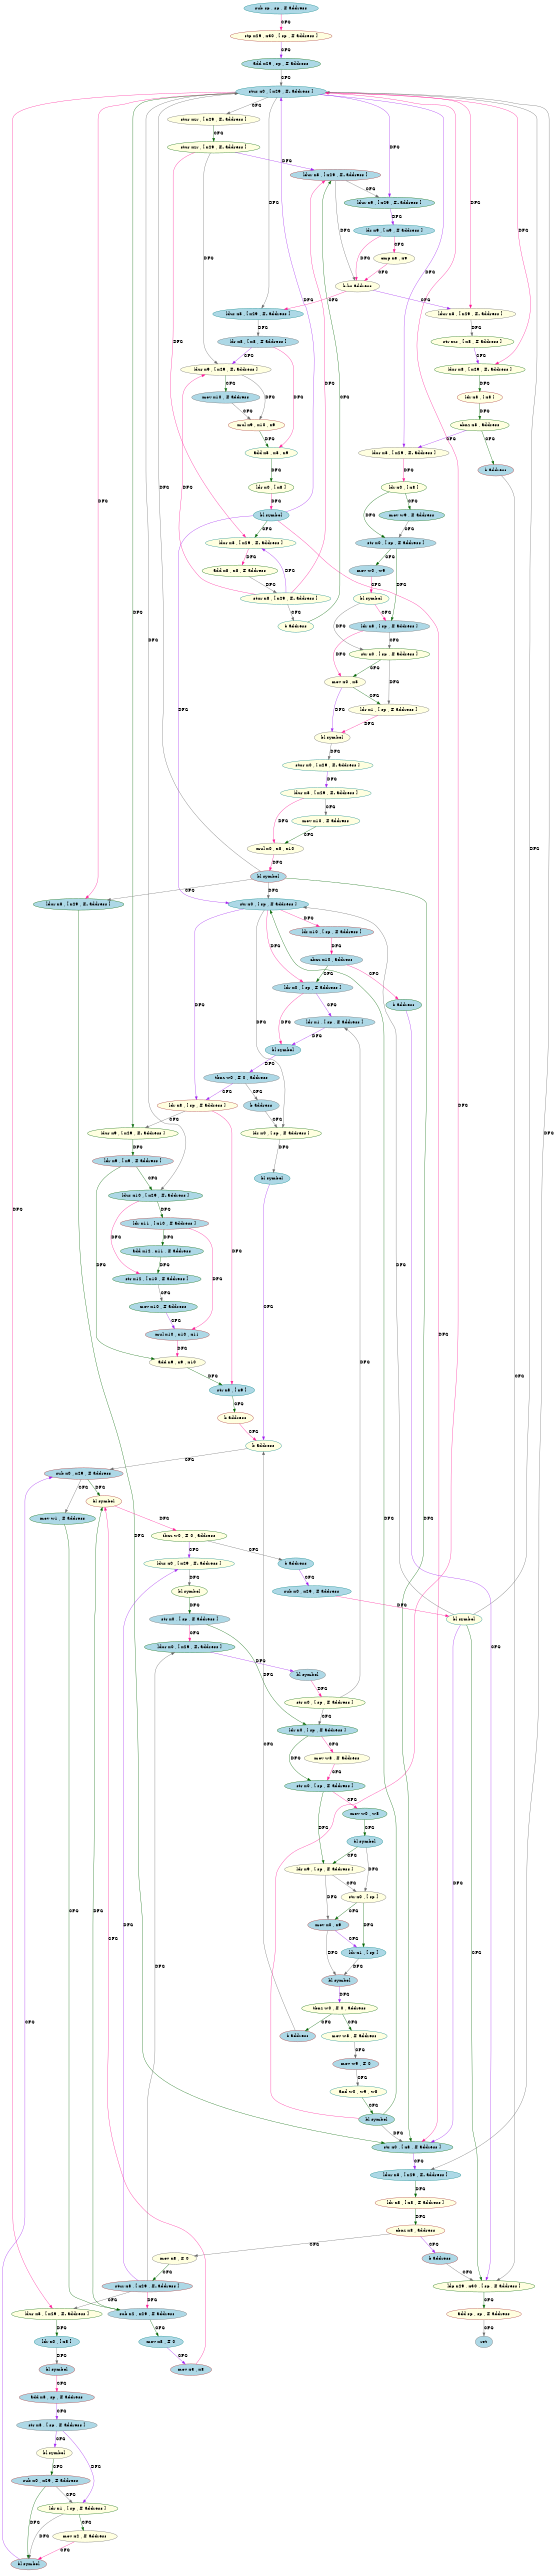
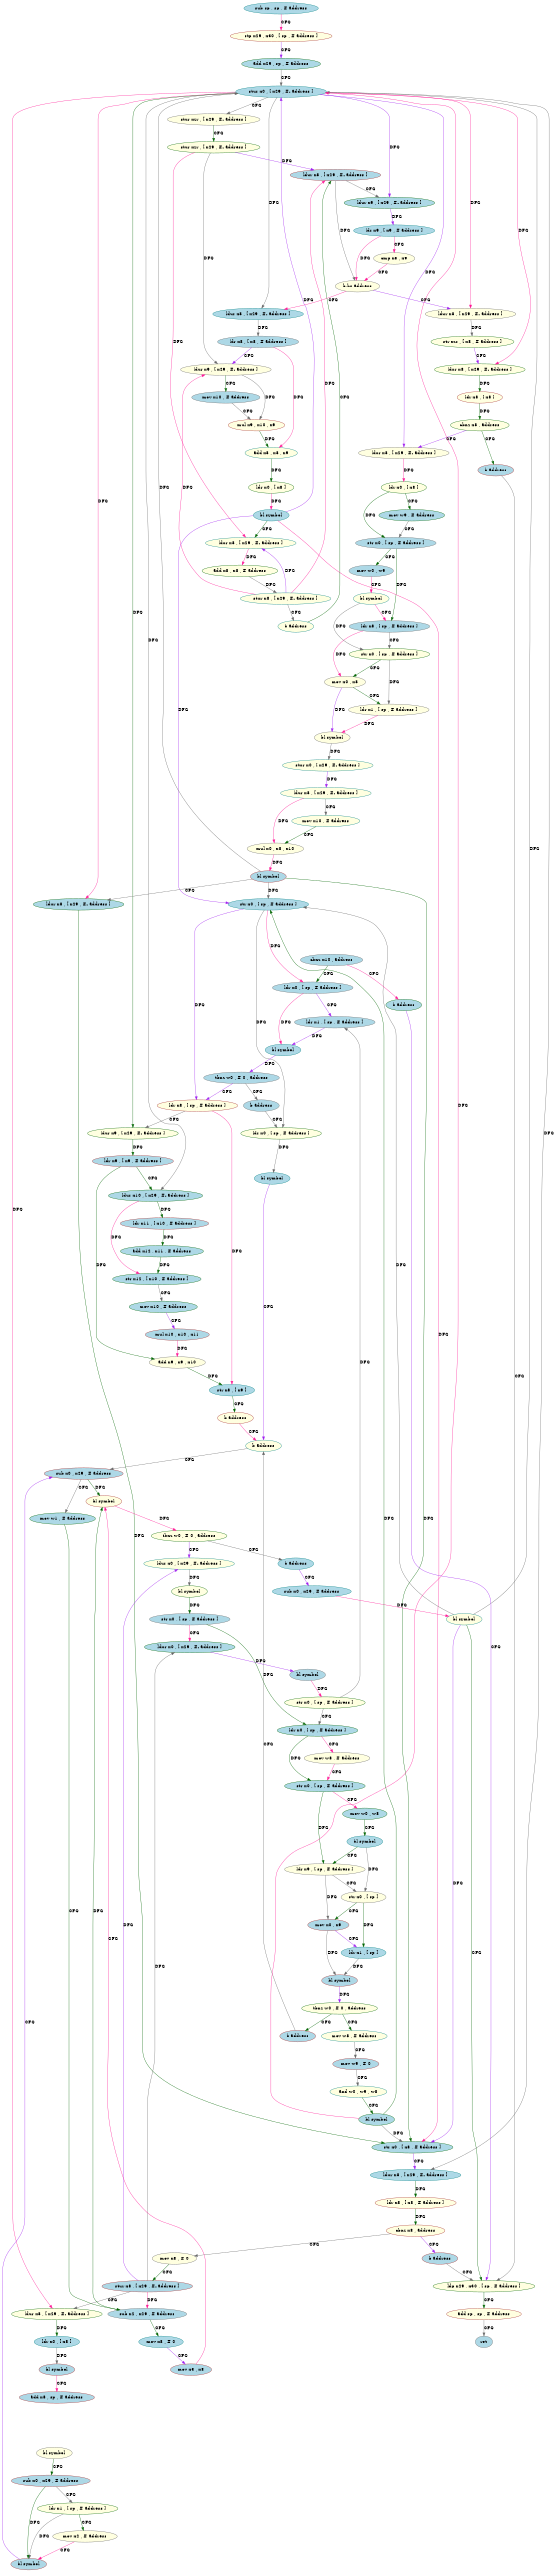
node "ldr x10 , [ sp , # address ]": removed
edge "ldr x11 , [ x10 , # address ]" -> "mul x10 , x10 , x11": removed, label "DFG"
node "str x8 , [ sp , # address ]": removed
